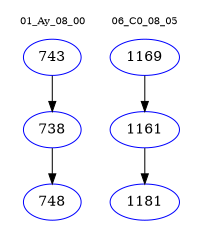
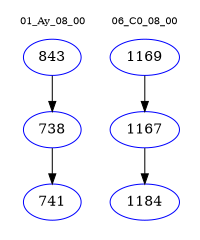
cluster "06_C0_08_05": label "06_C0_08_05" -> "06_C0_08_00"
node "743": label "743" -> "843"
node "1161": label "1161" -> "1167"
node "748": label "748" -> "741"
node "1181": label "1181" -> "1184"
